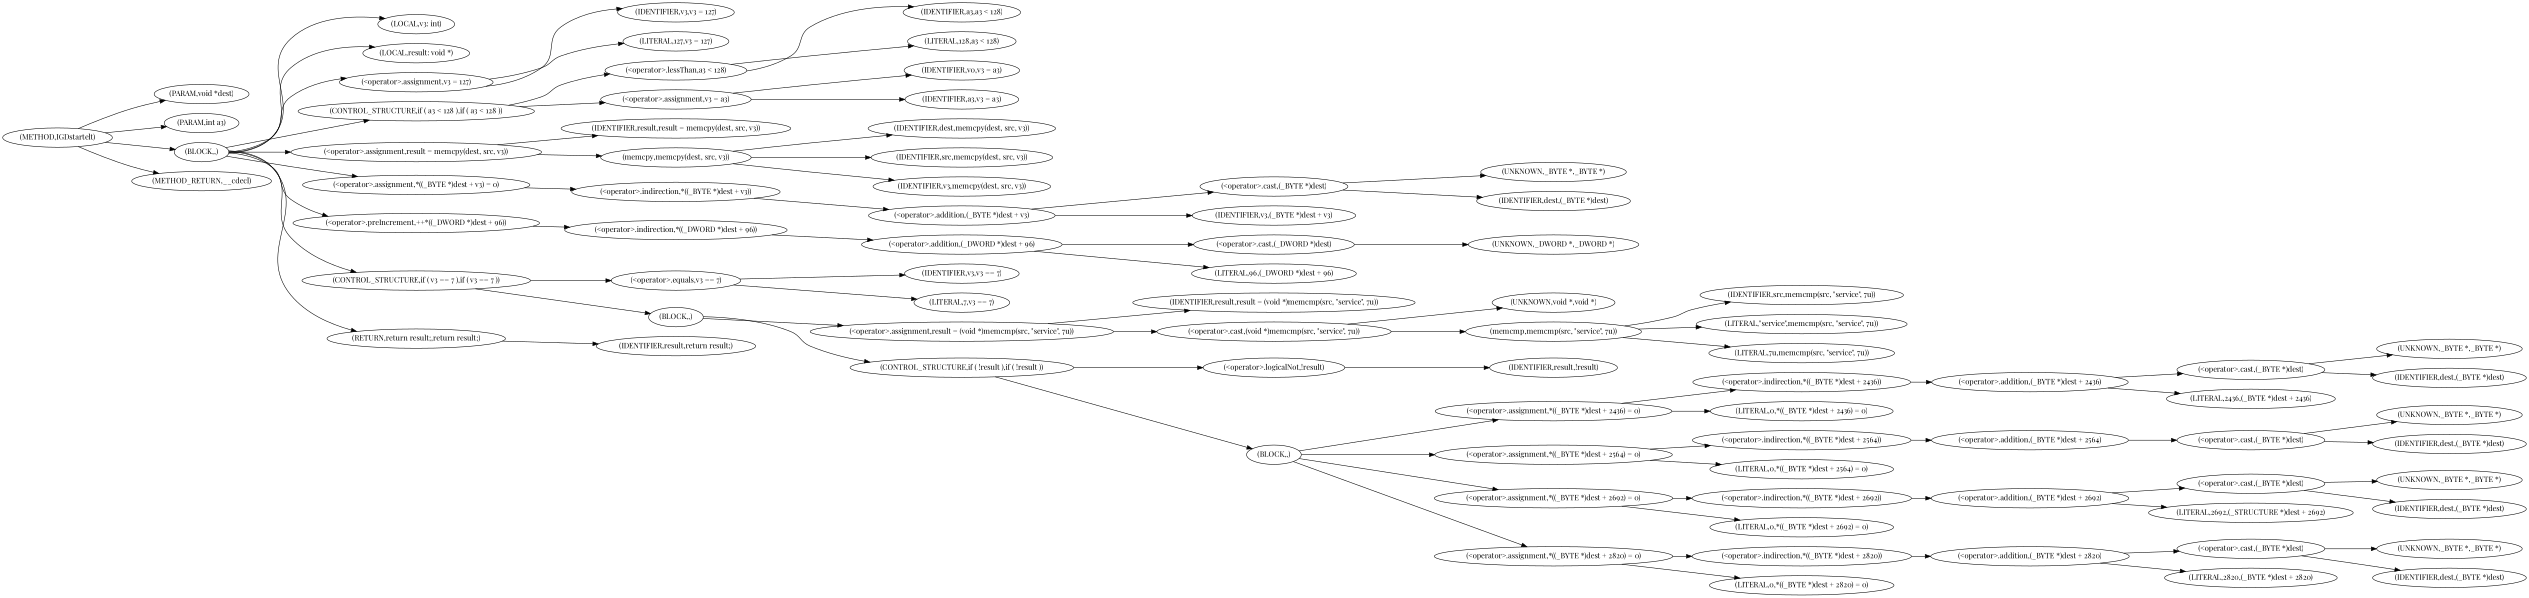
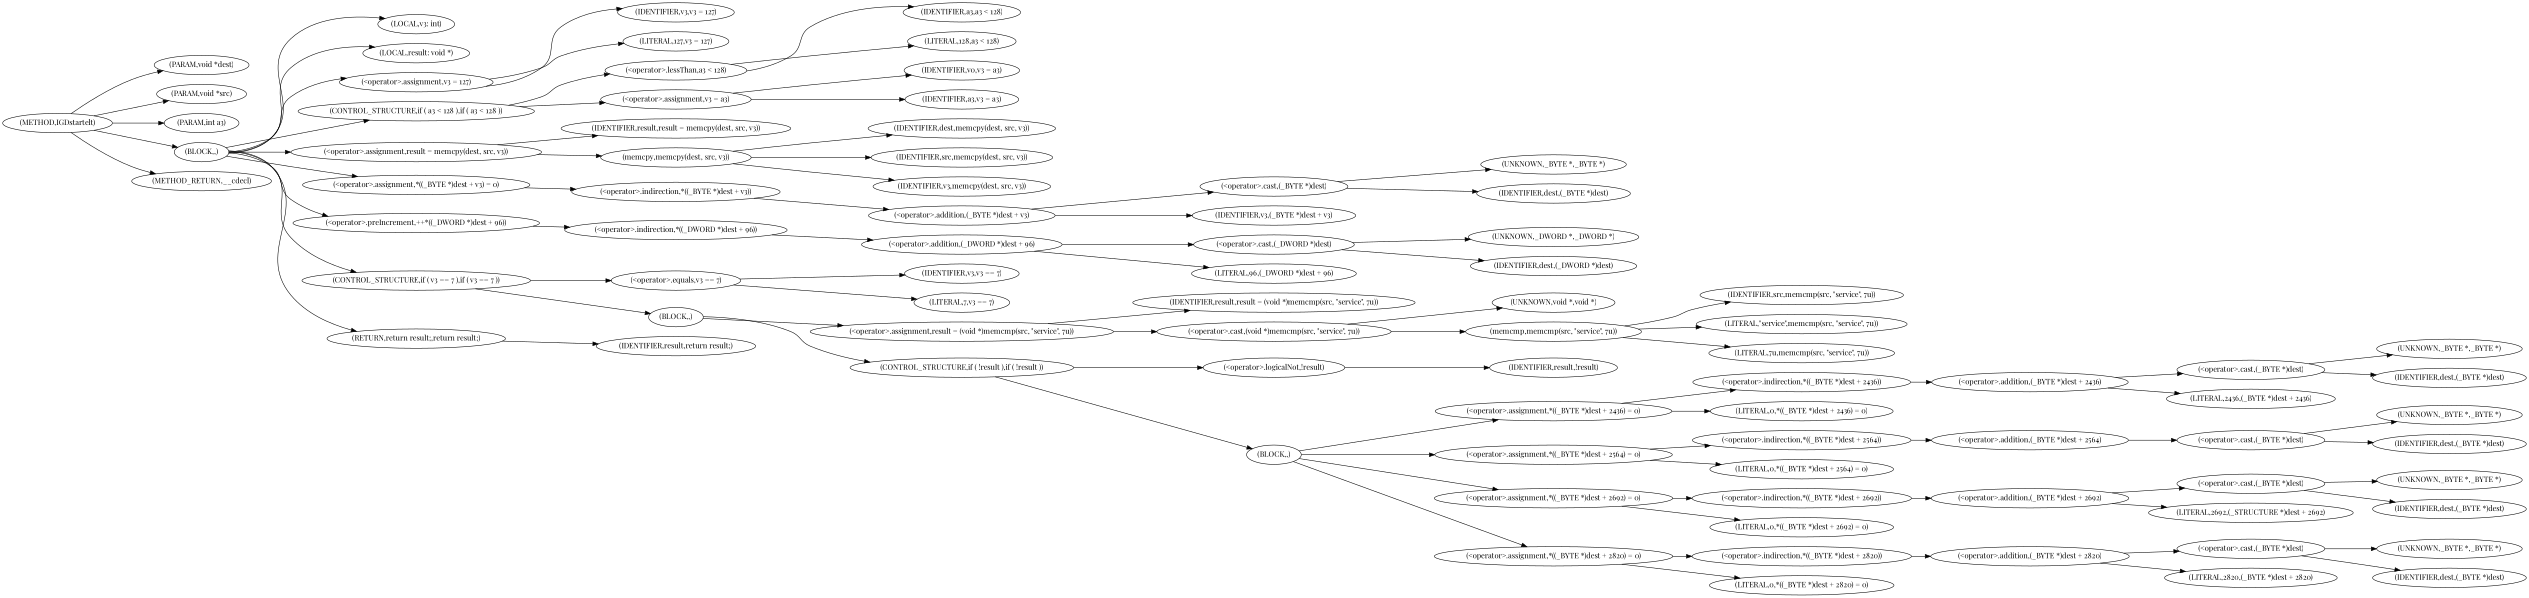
node "(PARAM,void *src)": added
node "(IDENTIFIER,dest,(_DWORD *)dest)": added
